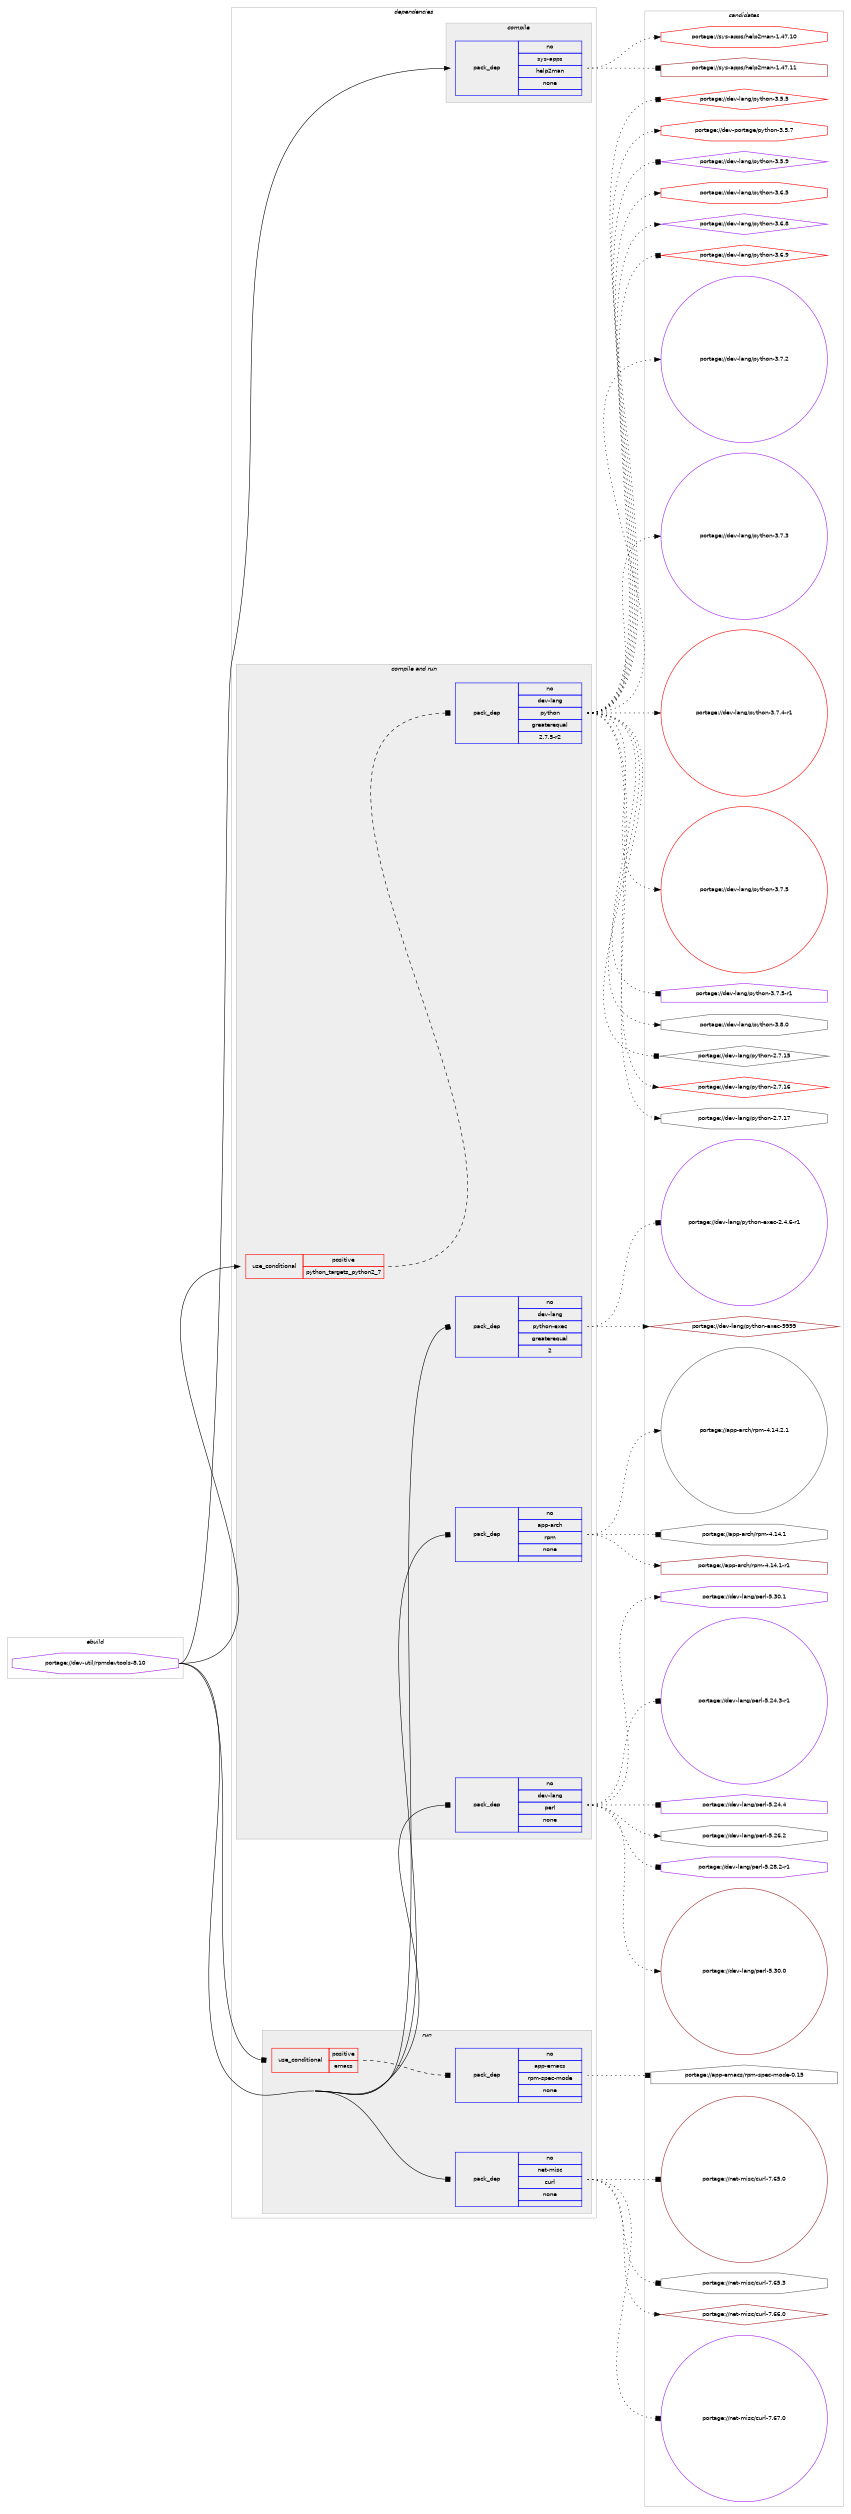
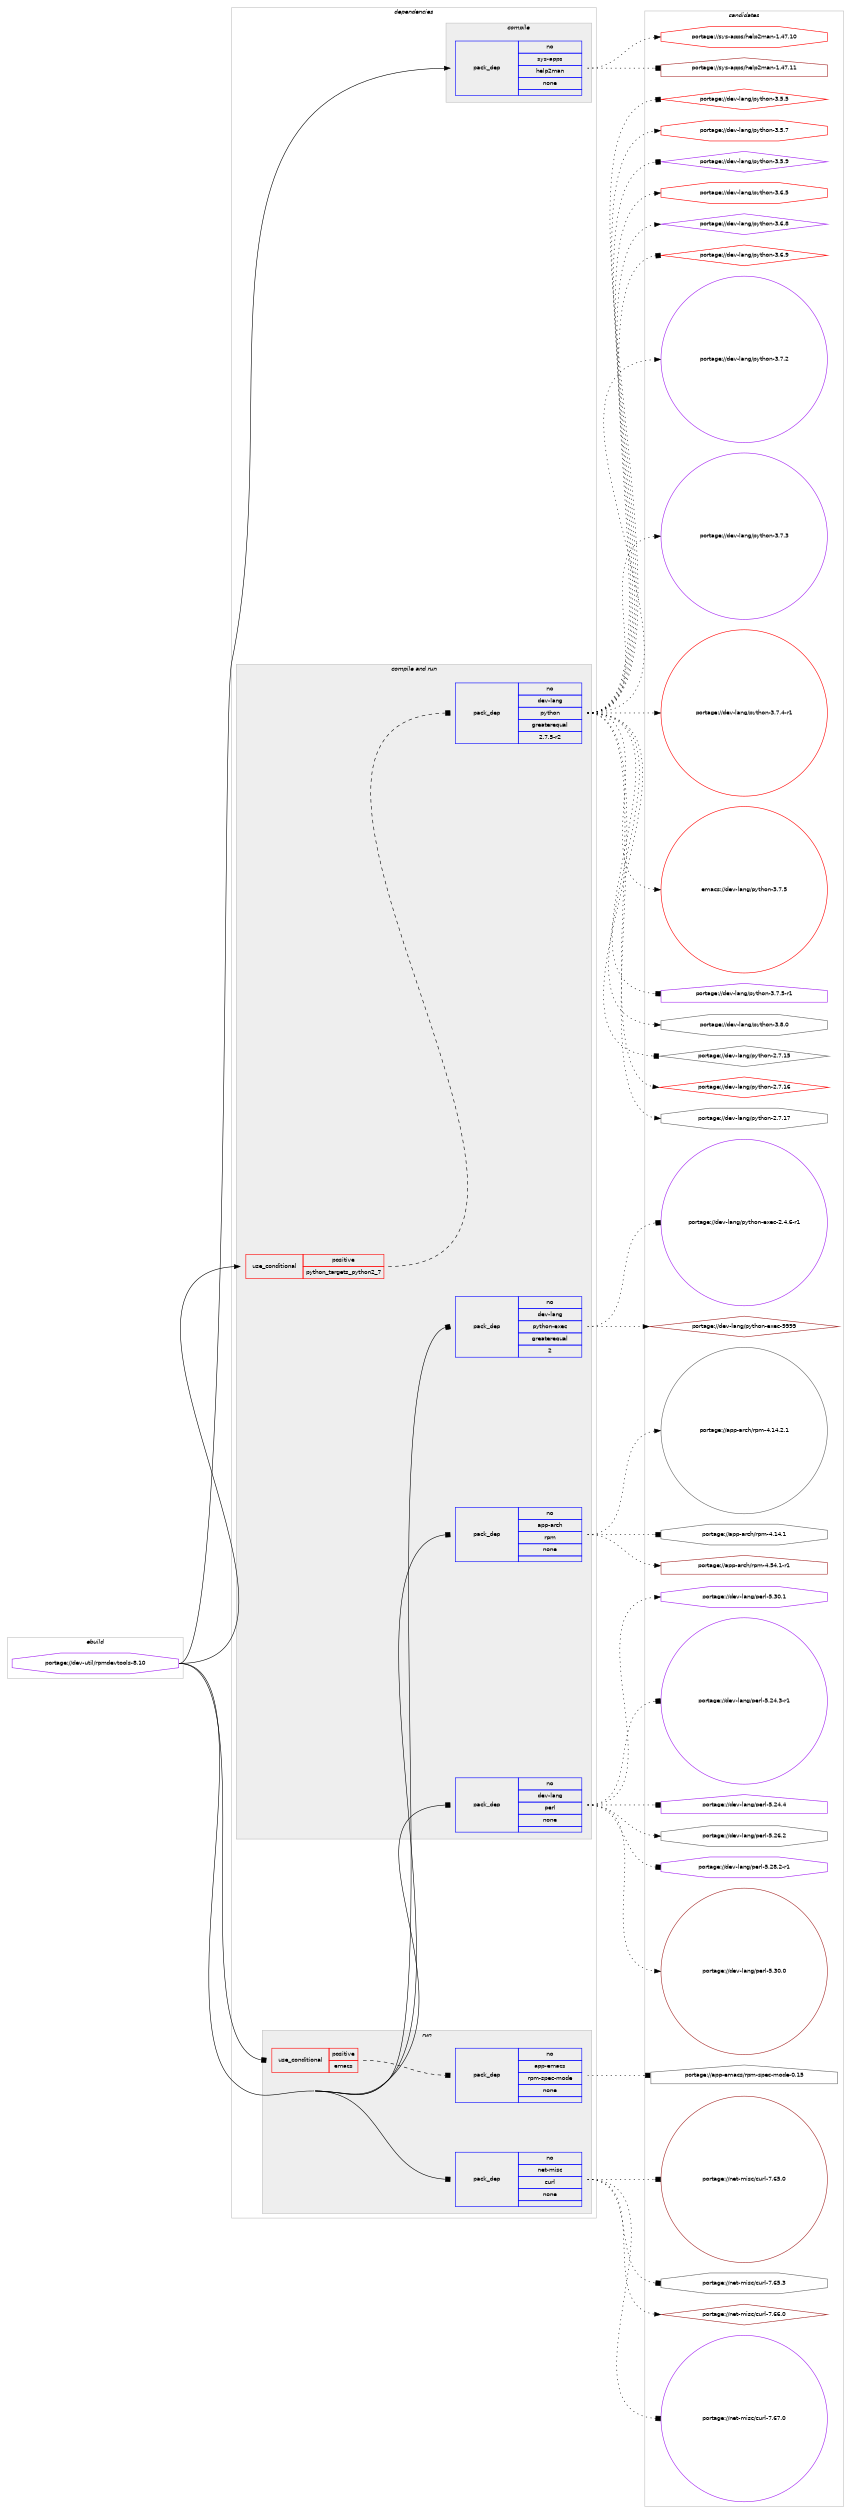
node "portage://dev-portage/python-3.5.7": label "portage://dev-portage/python-3.5.7" -> "portage://dev-lang/python-3.5.7"
node "portage://dev-lang/python-3.7.5": label "portage://dev-lang/python-3.7.5" -> "emacs://dev-lang/python-3.7.5"
node "portage://app-arch/rpm-4.14.1-r1": label "portage://app-arch/rpm-4.14.1-r1" -> "portage://app-arch/rpm-4.54.1-r1"
